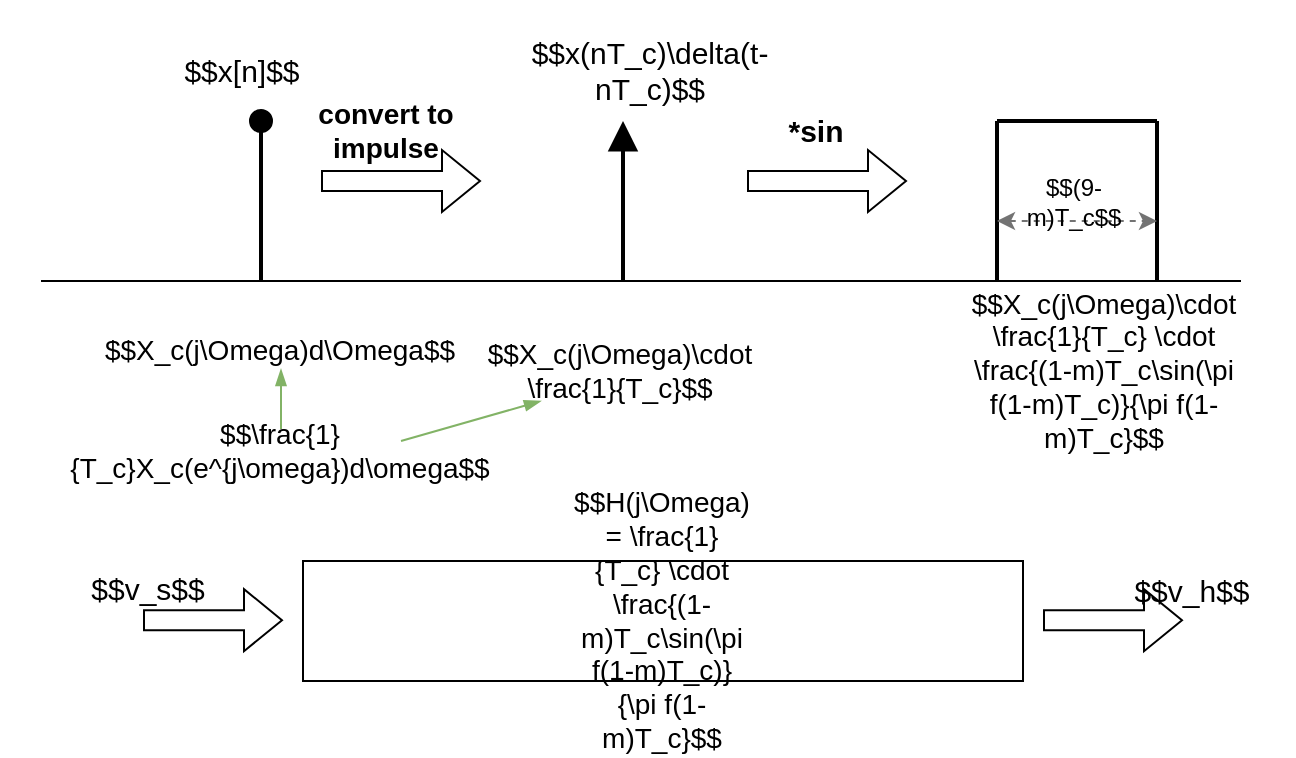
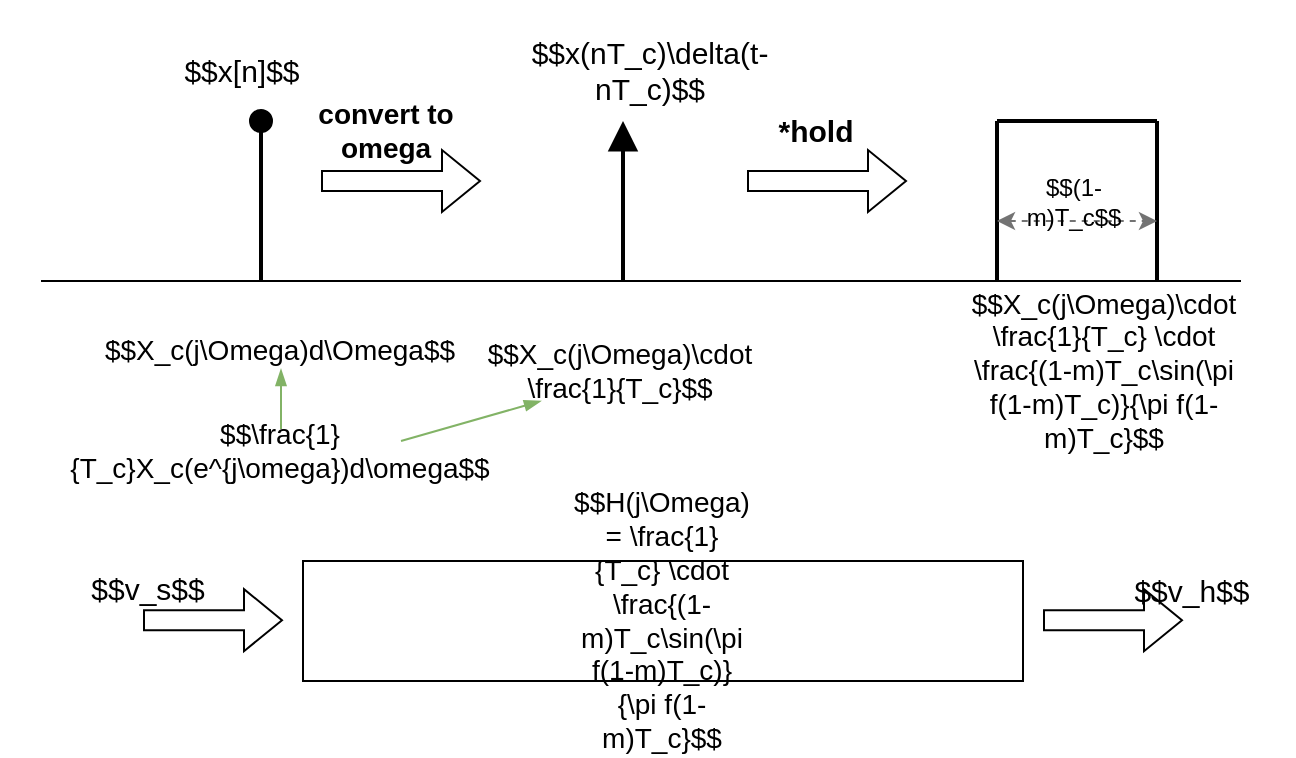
node "convert to impulse": label "convert to impulse" -> "convert to omega"
node "*sin": label "*sin" -> "*hold"
node "$$(9-m)T_c$$": label "$$(9-m)T_c$$" -> "$$(1-m)T_c$$"
